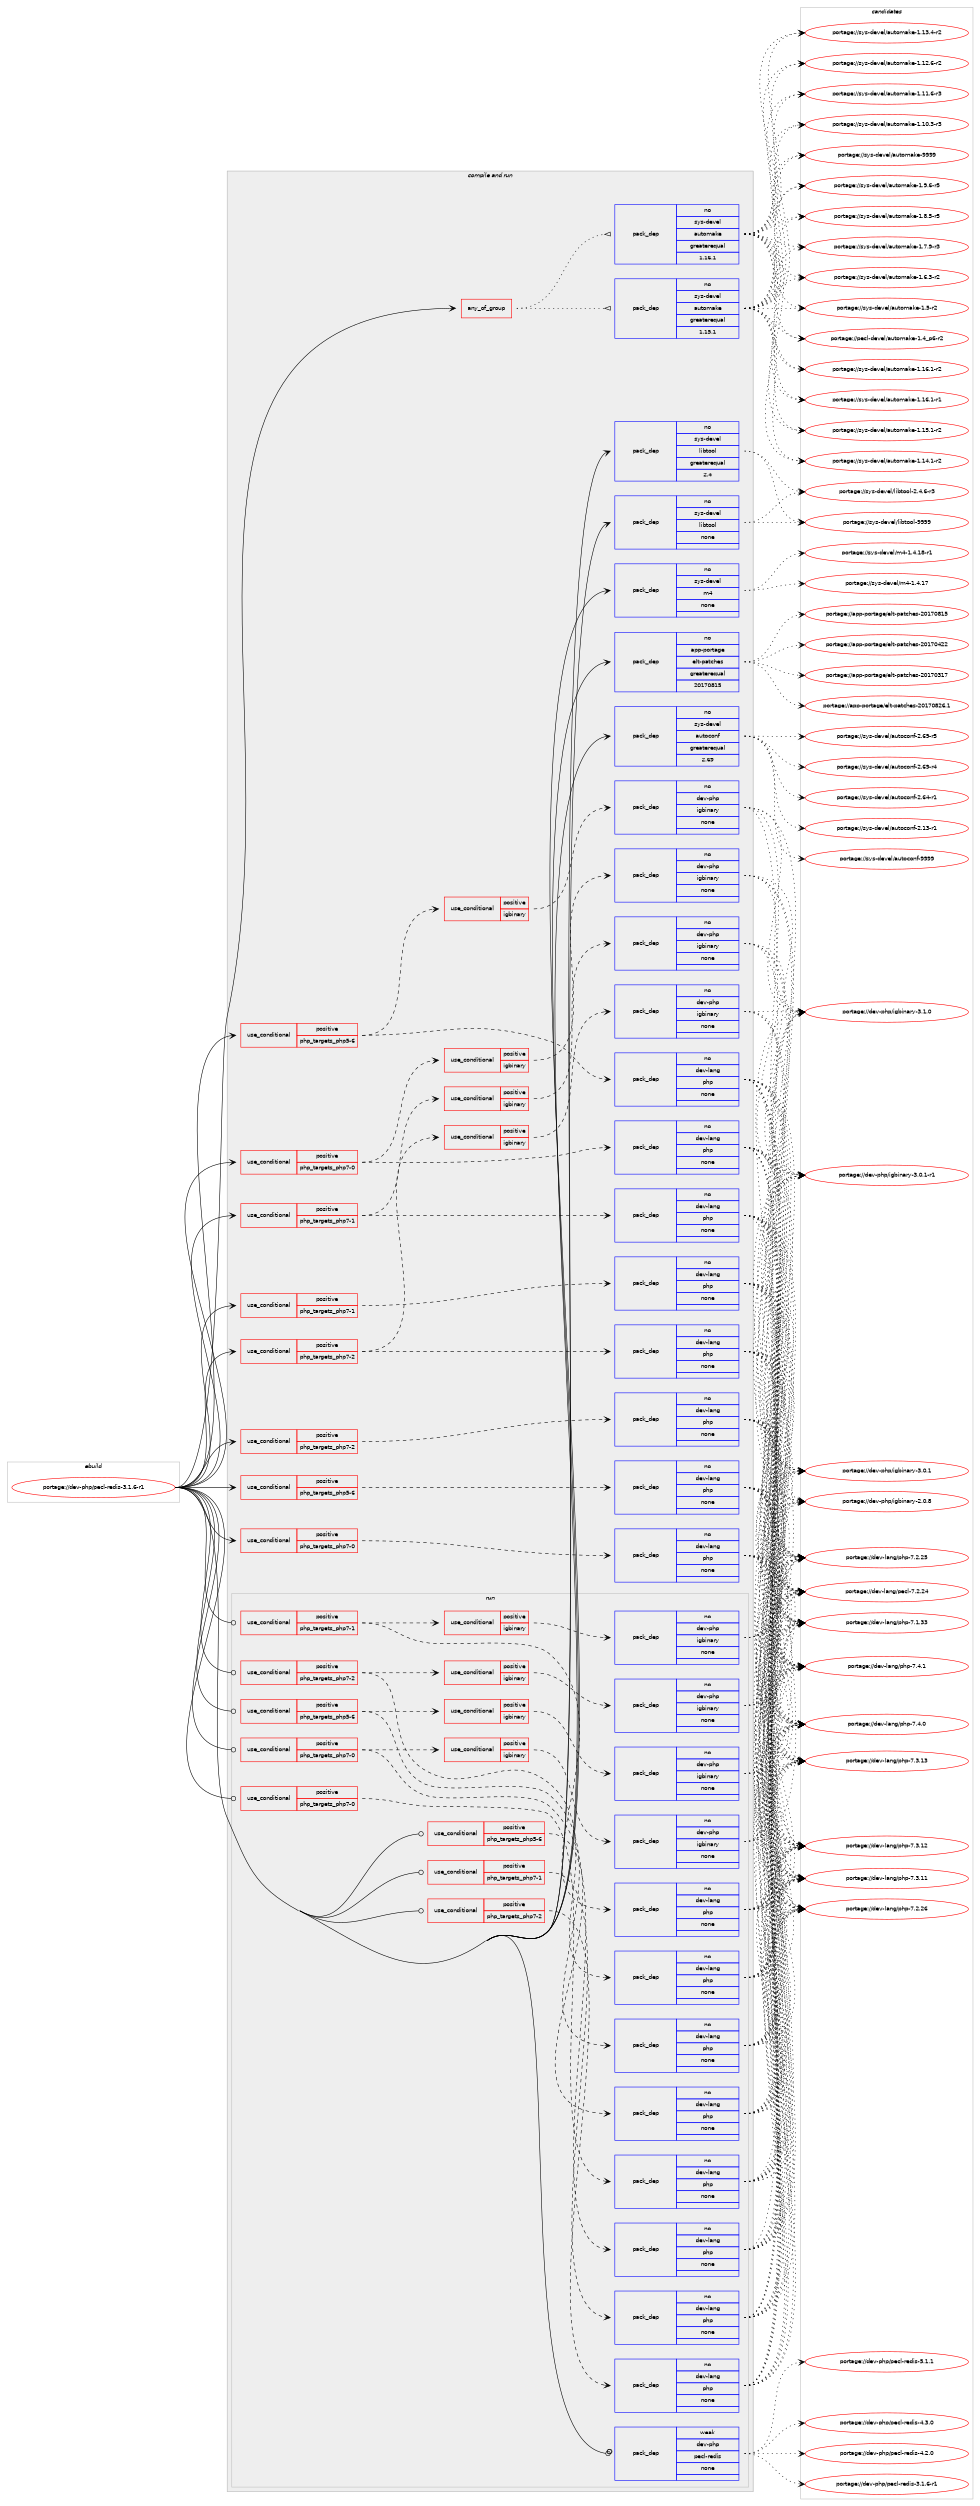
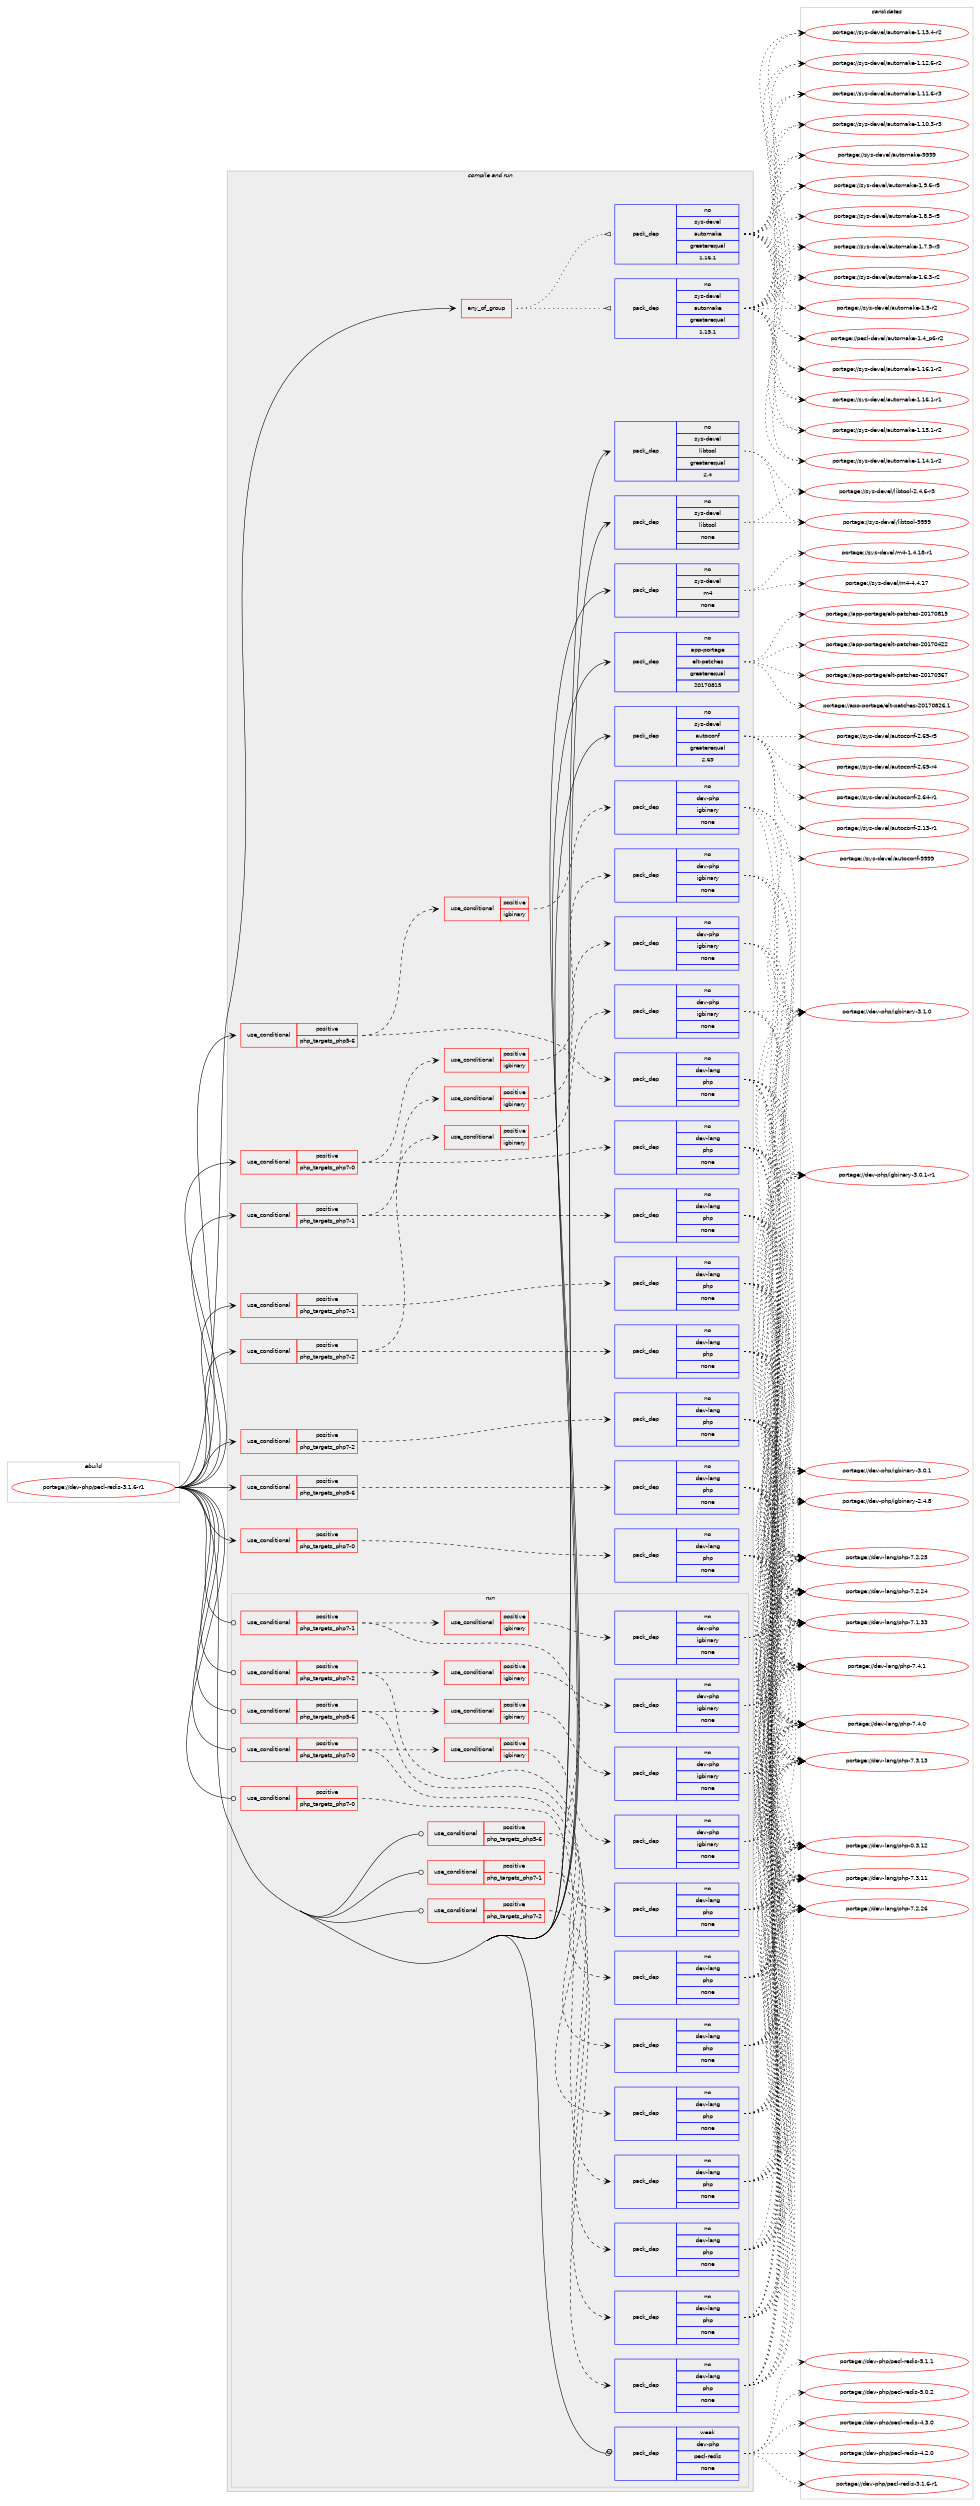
node "portage://sys-devel/m4-1.4.17": label "portage://sys-devel/m4-1.4.17" -> "portage://sys-devel/m4-4.4.17"
node "portage://app-portage/elt-patches-20170317": label "portage://app-portage/elt-patches-20170317" -> "portage://app-portage/elt-patches-20170367"
node "portage://dev-php/igbinary-2.0.8": label "portage://dev-php/igbinary-2.0.8" -> "portage://dev-php/igbinary-2.4.8"
node "portage://dev-lang/pecl-7.2.24": label "portage://dev-lang/pecl-7.2.24" -> "portage://dev-lang/php-7.2.24"
node "portage://dev-lang/php-7.3.12": label "portage://dev-lang/php-7.3.12" -> "portage://dev-lang/php-0.3.12"
node "portage://dev-php/pecl-redis-5.0.2": added
